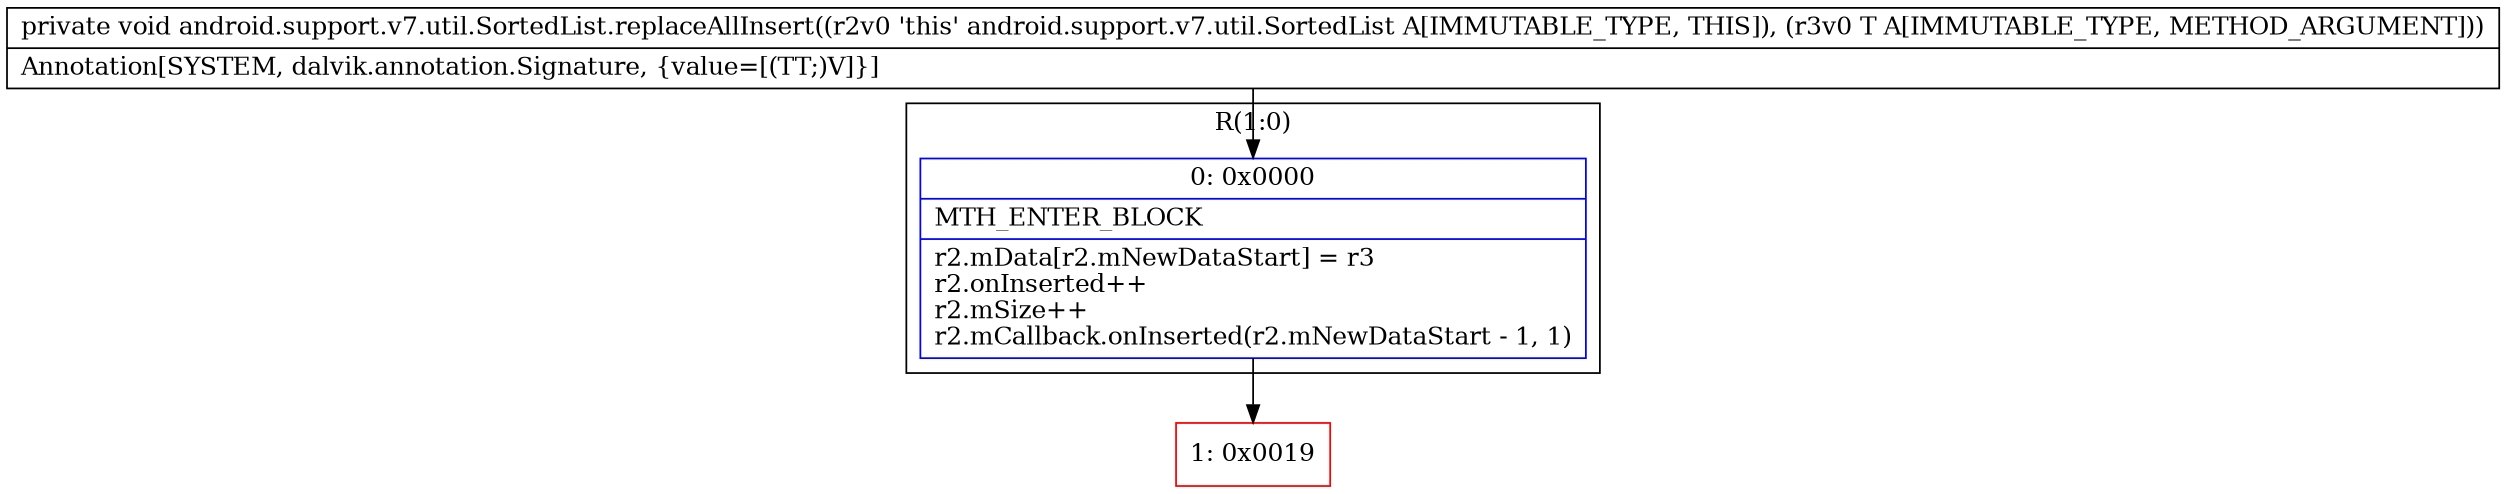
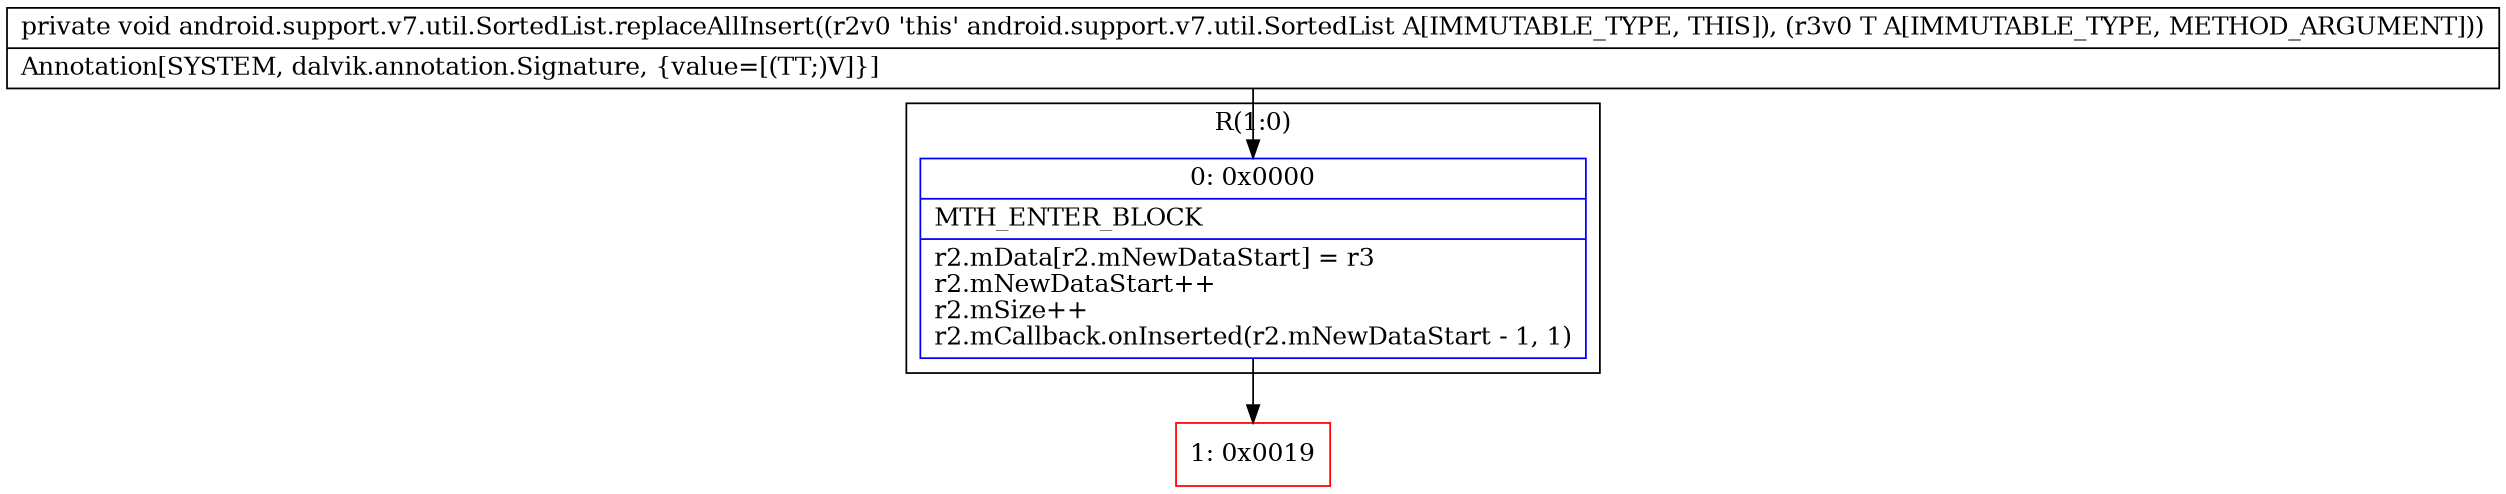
node "0: 0x0000": text "r2.onInserted++" -> "r2.mNewDataStart++"
